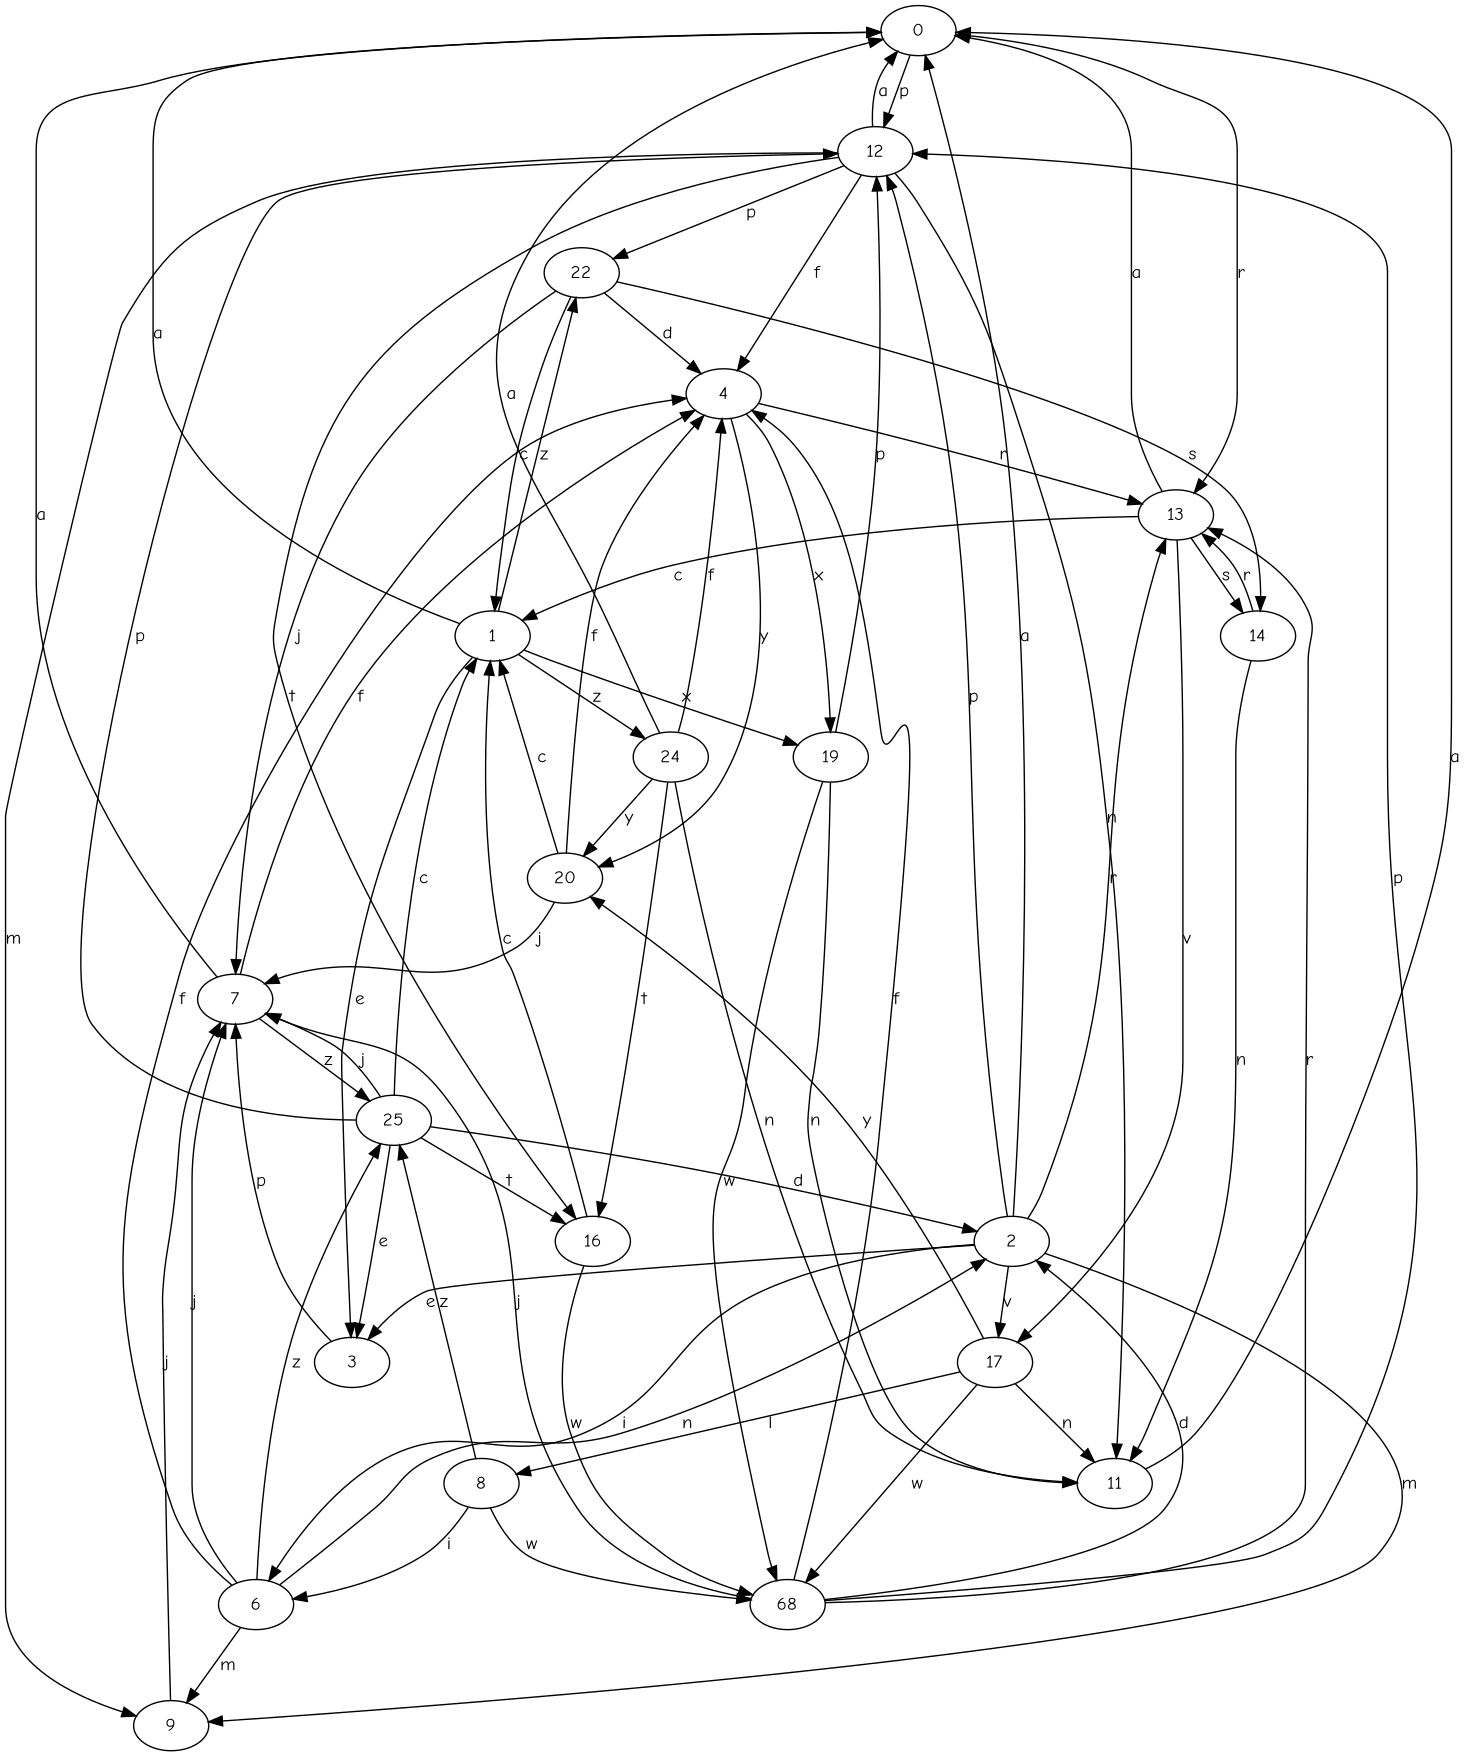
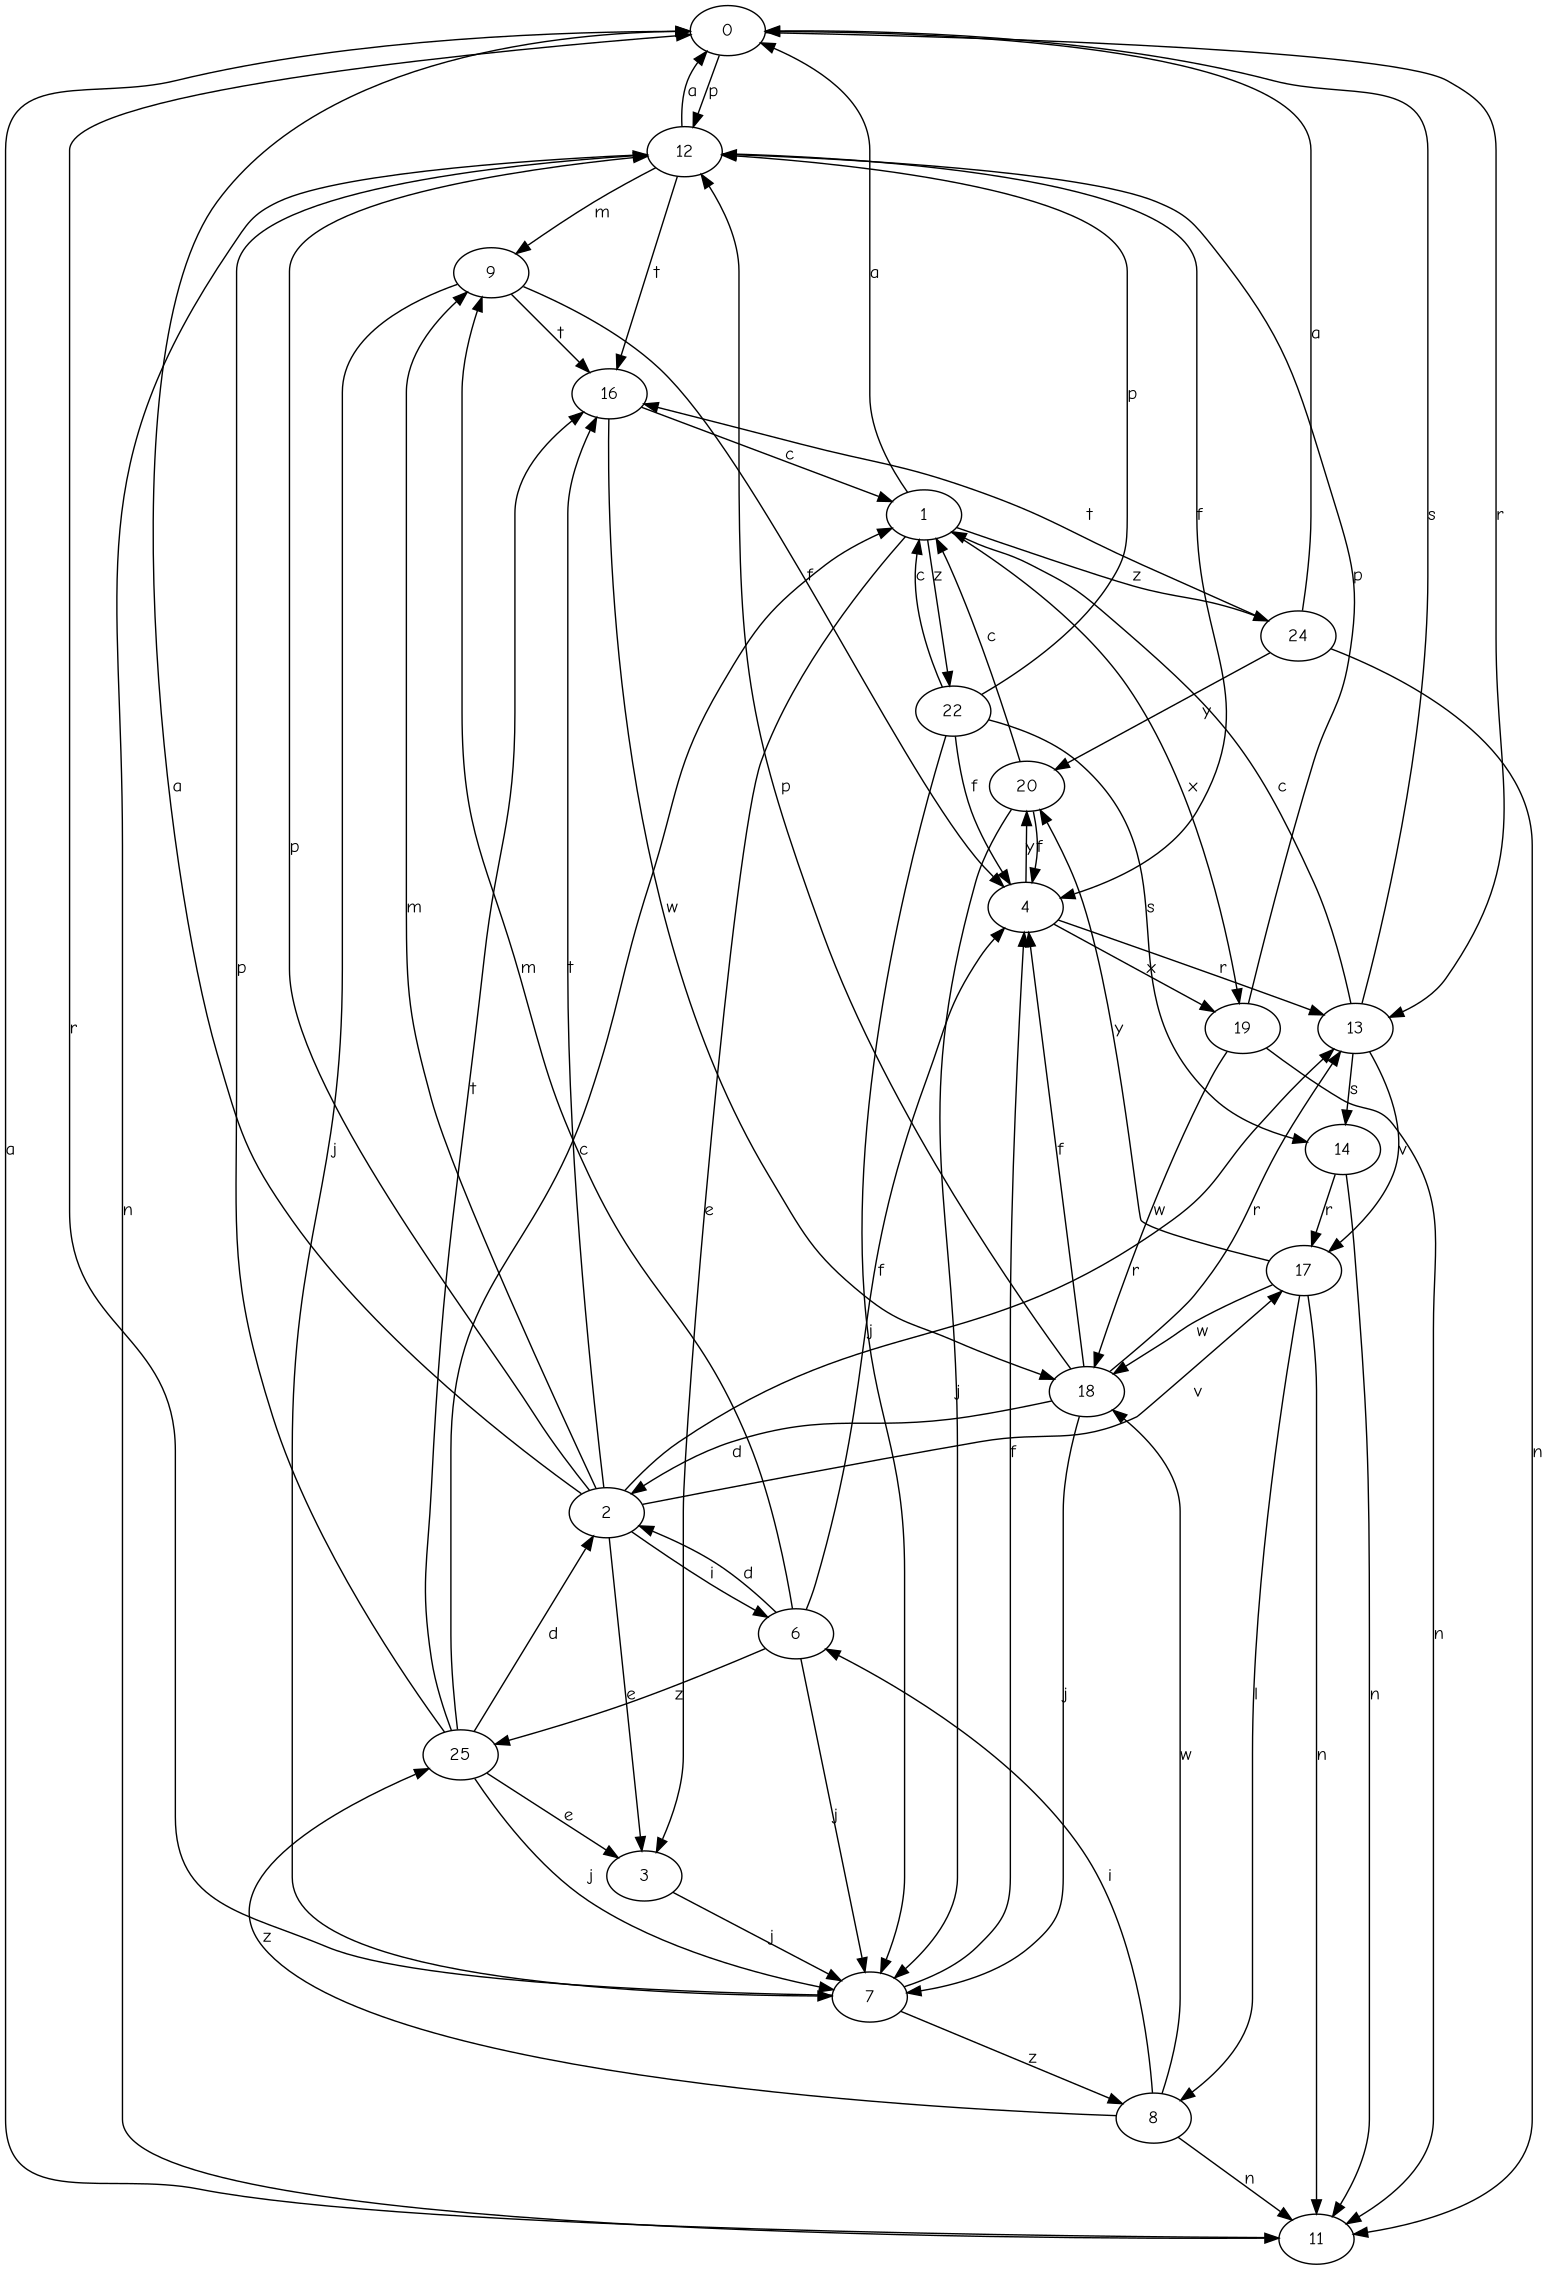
edge "12" -> "22": reversed
edge "13" -> "0": label "a" -> "s"
edge "9" -> "16": added, label "t"
edge "22" -> "4": label "d" -> "f"
edge "7" -> "0": label "a" -> "r"
edge "14" -> "13": now "14" -> "17"
edge "24" -> "4": now "9" -> "4"
edge "2" -> "16": added, label "t"
edge "7" -> "25": now "7" -> "8"
edge "3" -> "7": label "p" -> "j"
edge "6" -> "2": label "n" -> "d"
node "68": label "68" -> "18"
edge "8" -> "11": added, label "n"
